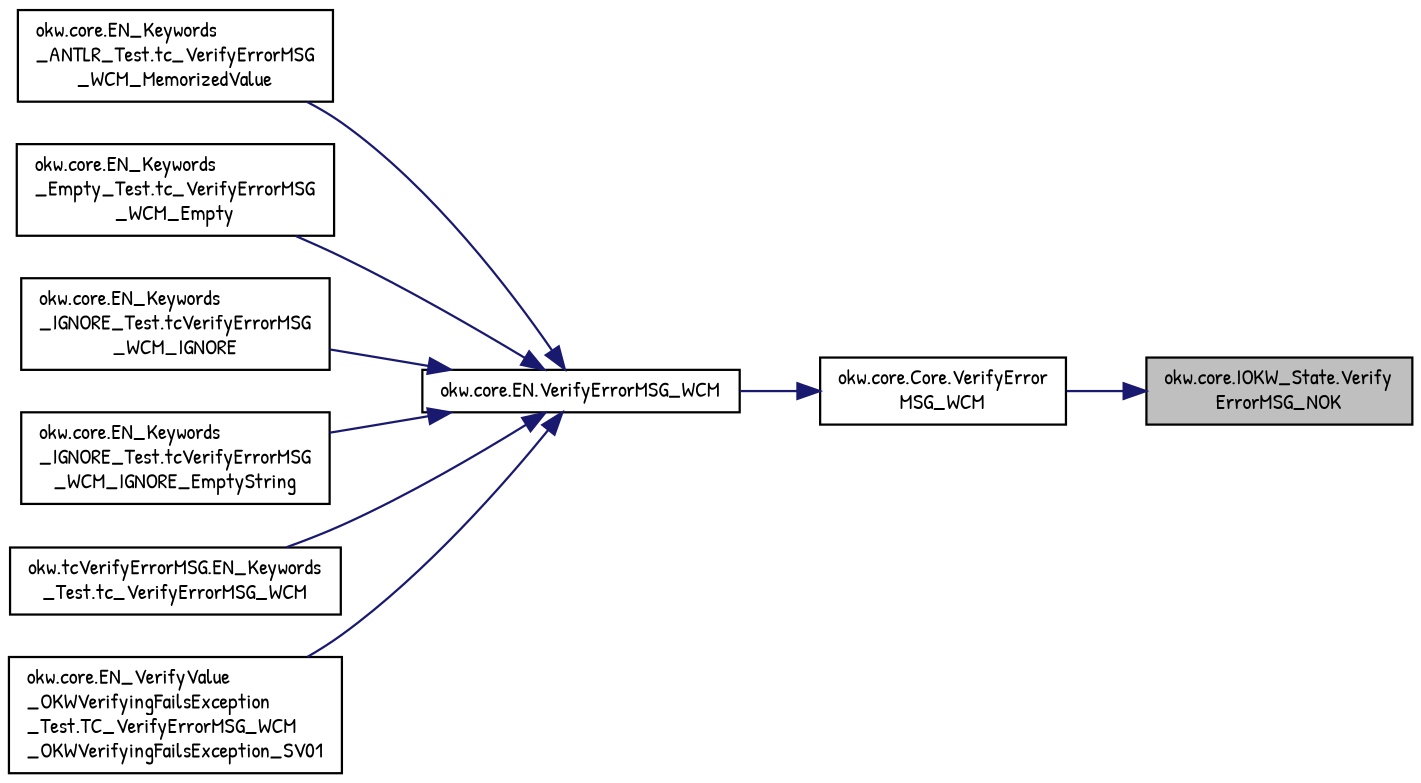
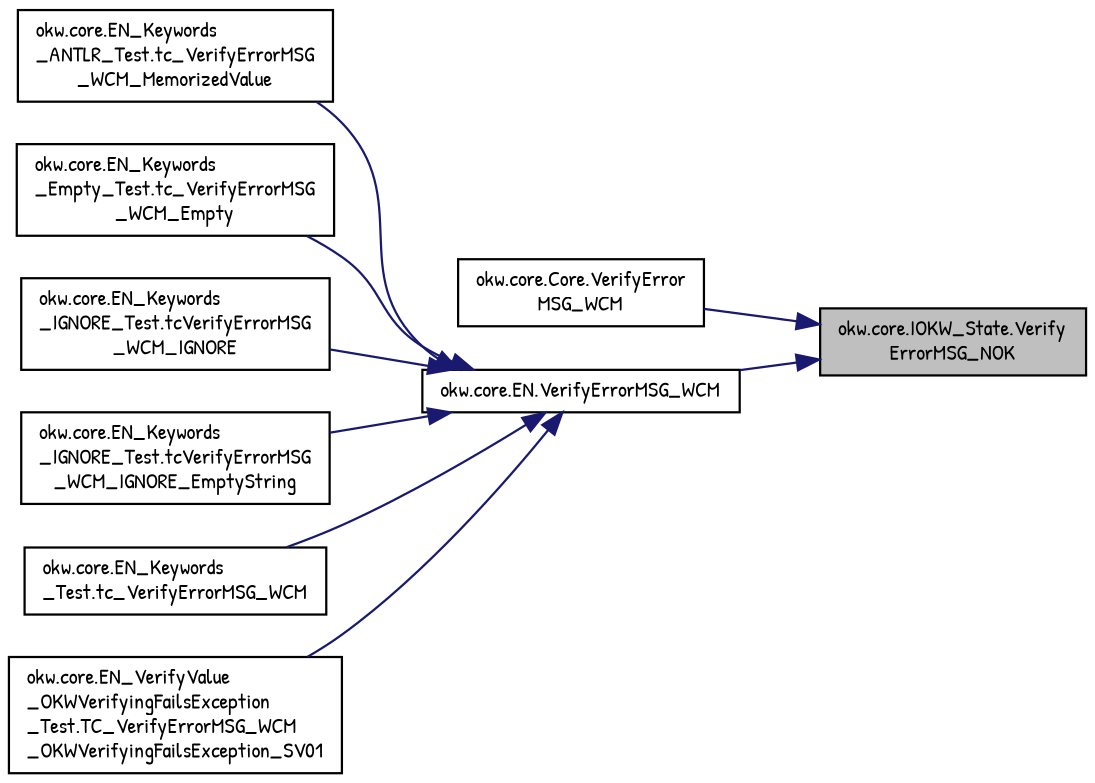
edge "okw.core.EN.VerifyErrorMSG_WCM" -> "okw.core.Core.VerifyError MSG_WCM": now "okw.core.EN.VerifyErrorMSG_WCM" -> "okw.core.IOKW_State.Verify ErrorMSG_NOK"
node "okw.tcVerifyErrorMSG.EN_Keywords _Test.tc_VerifyErrorMSG_WCM": label "okw.tcVerifyErrorMSG.EN_Keywords _Test.tc_VerifyErrorMSG_WCM" -> "okw.core.EN_Keywords _Test.tc_VerifyErrorMSG_WCM"
